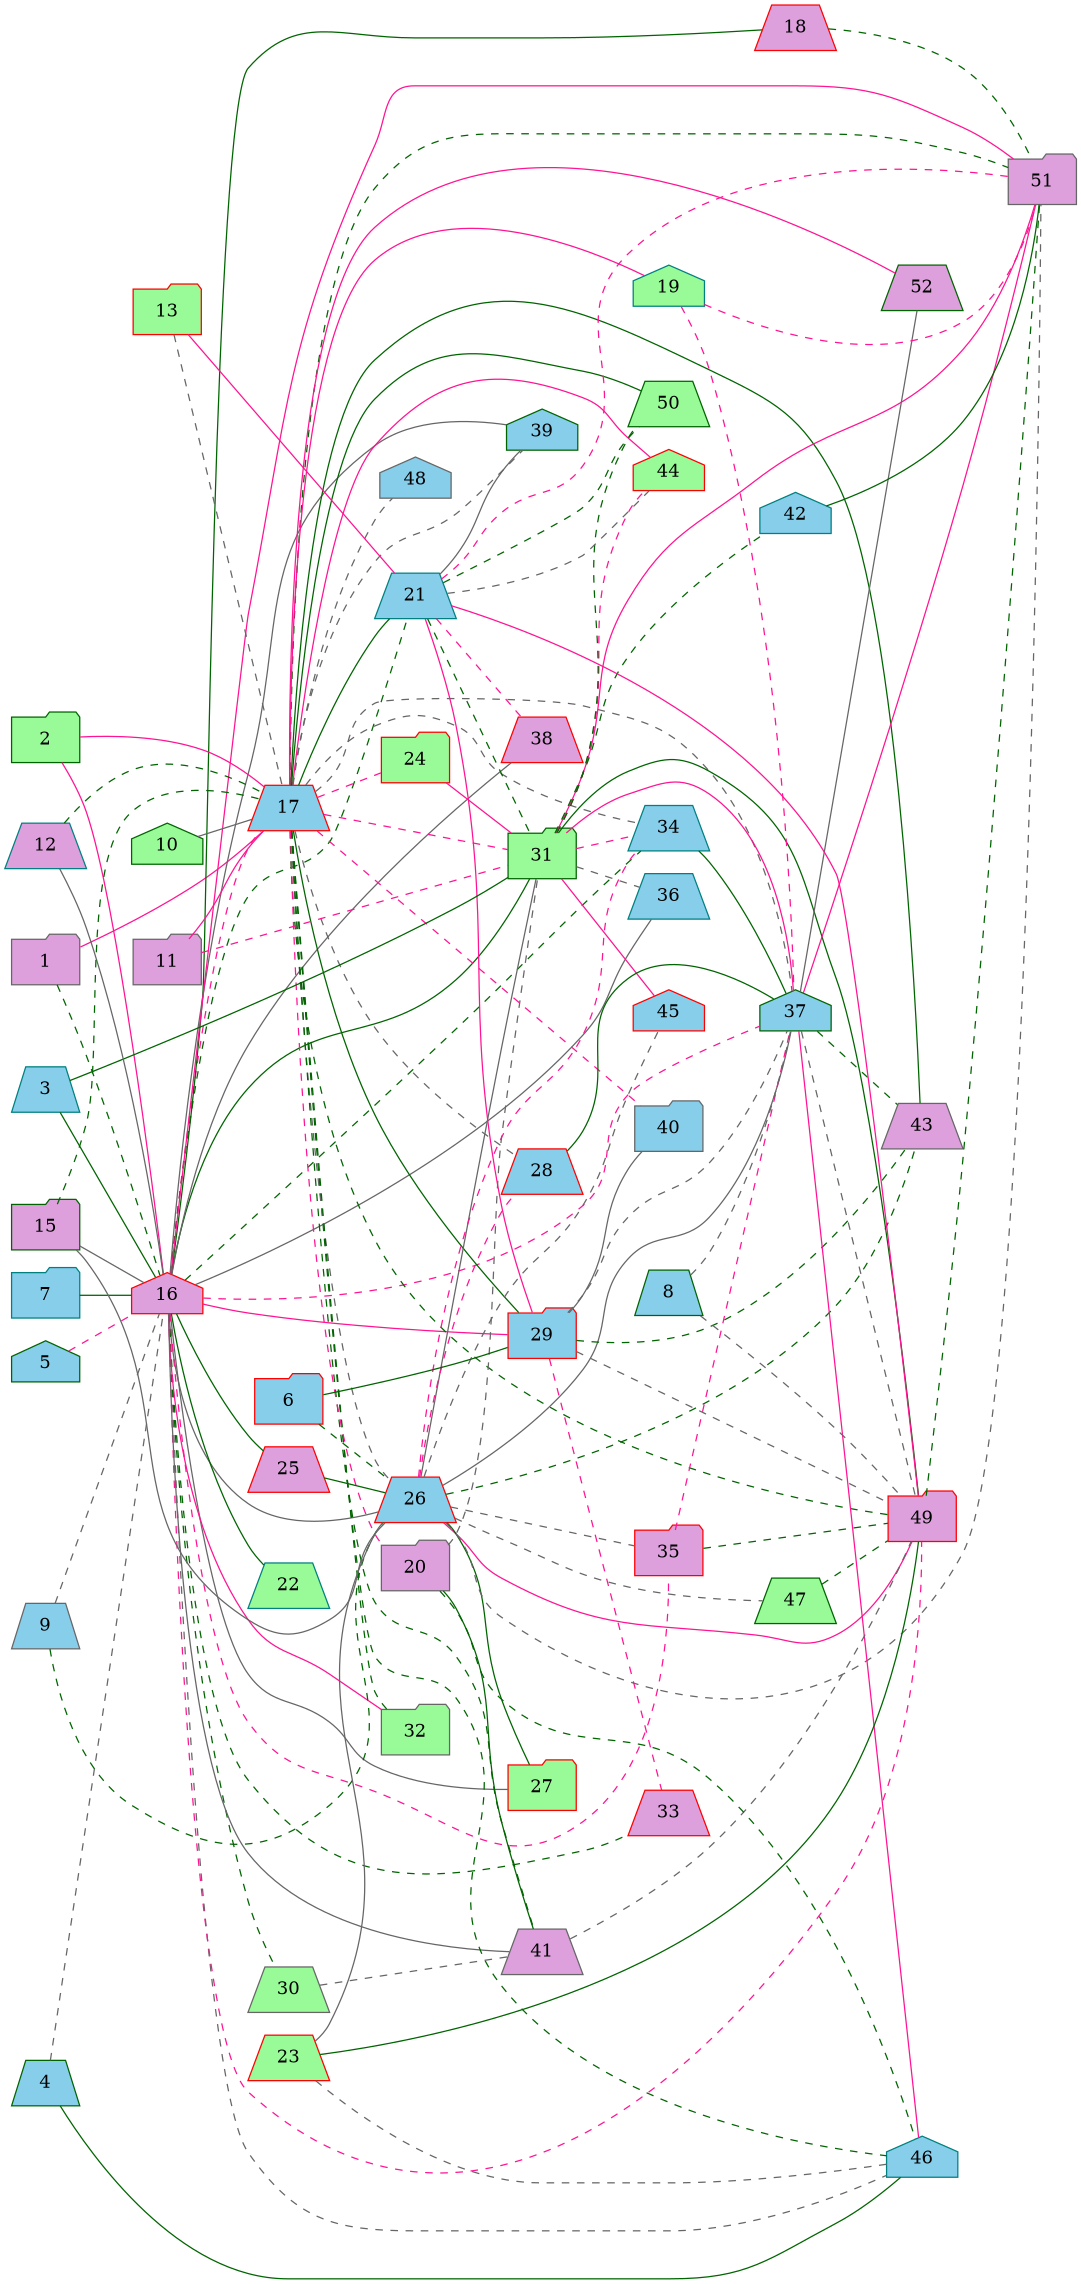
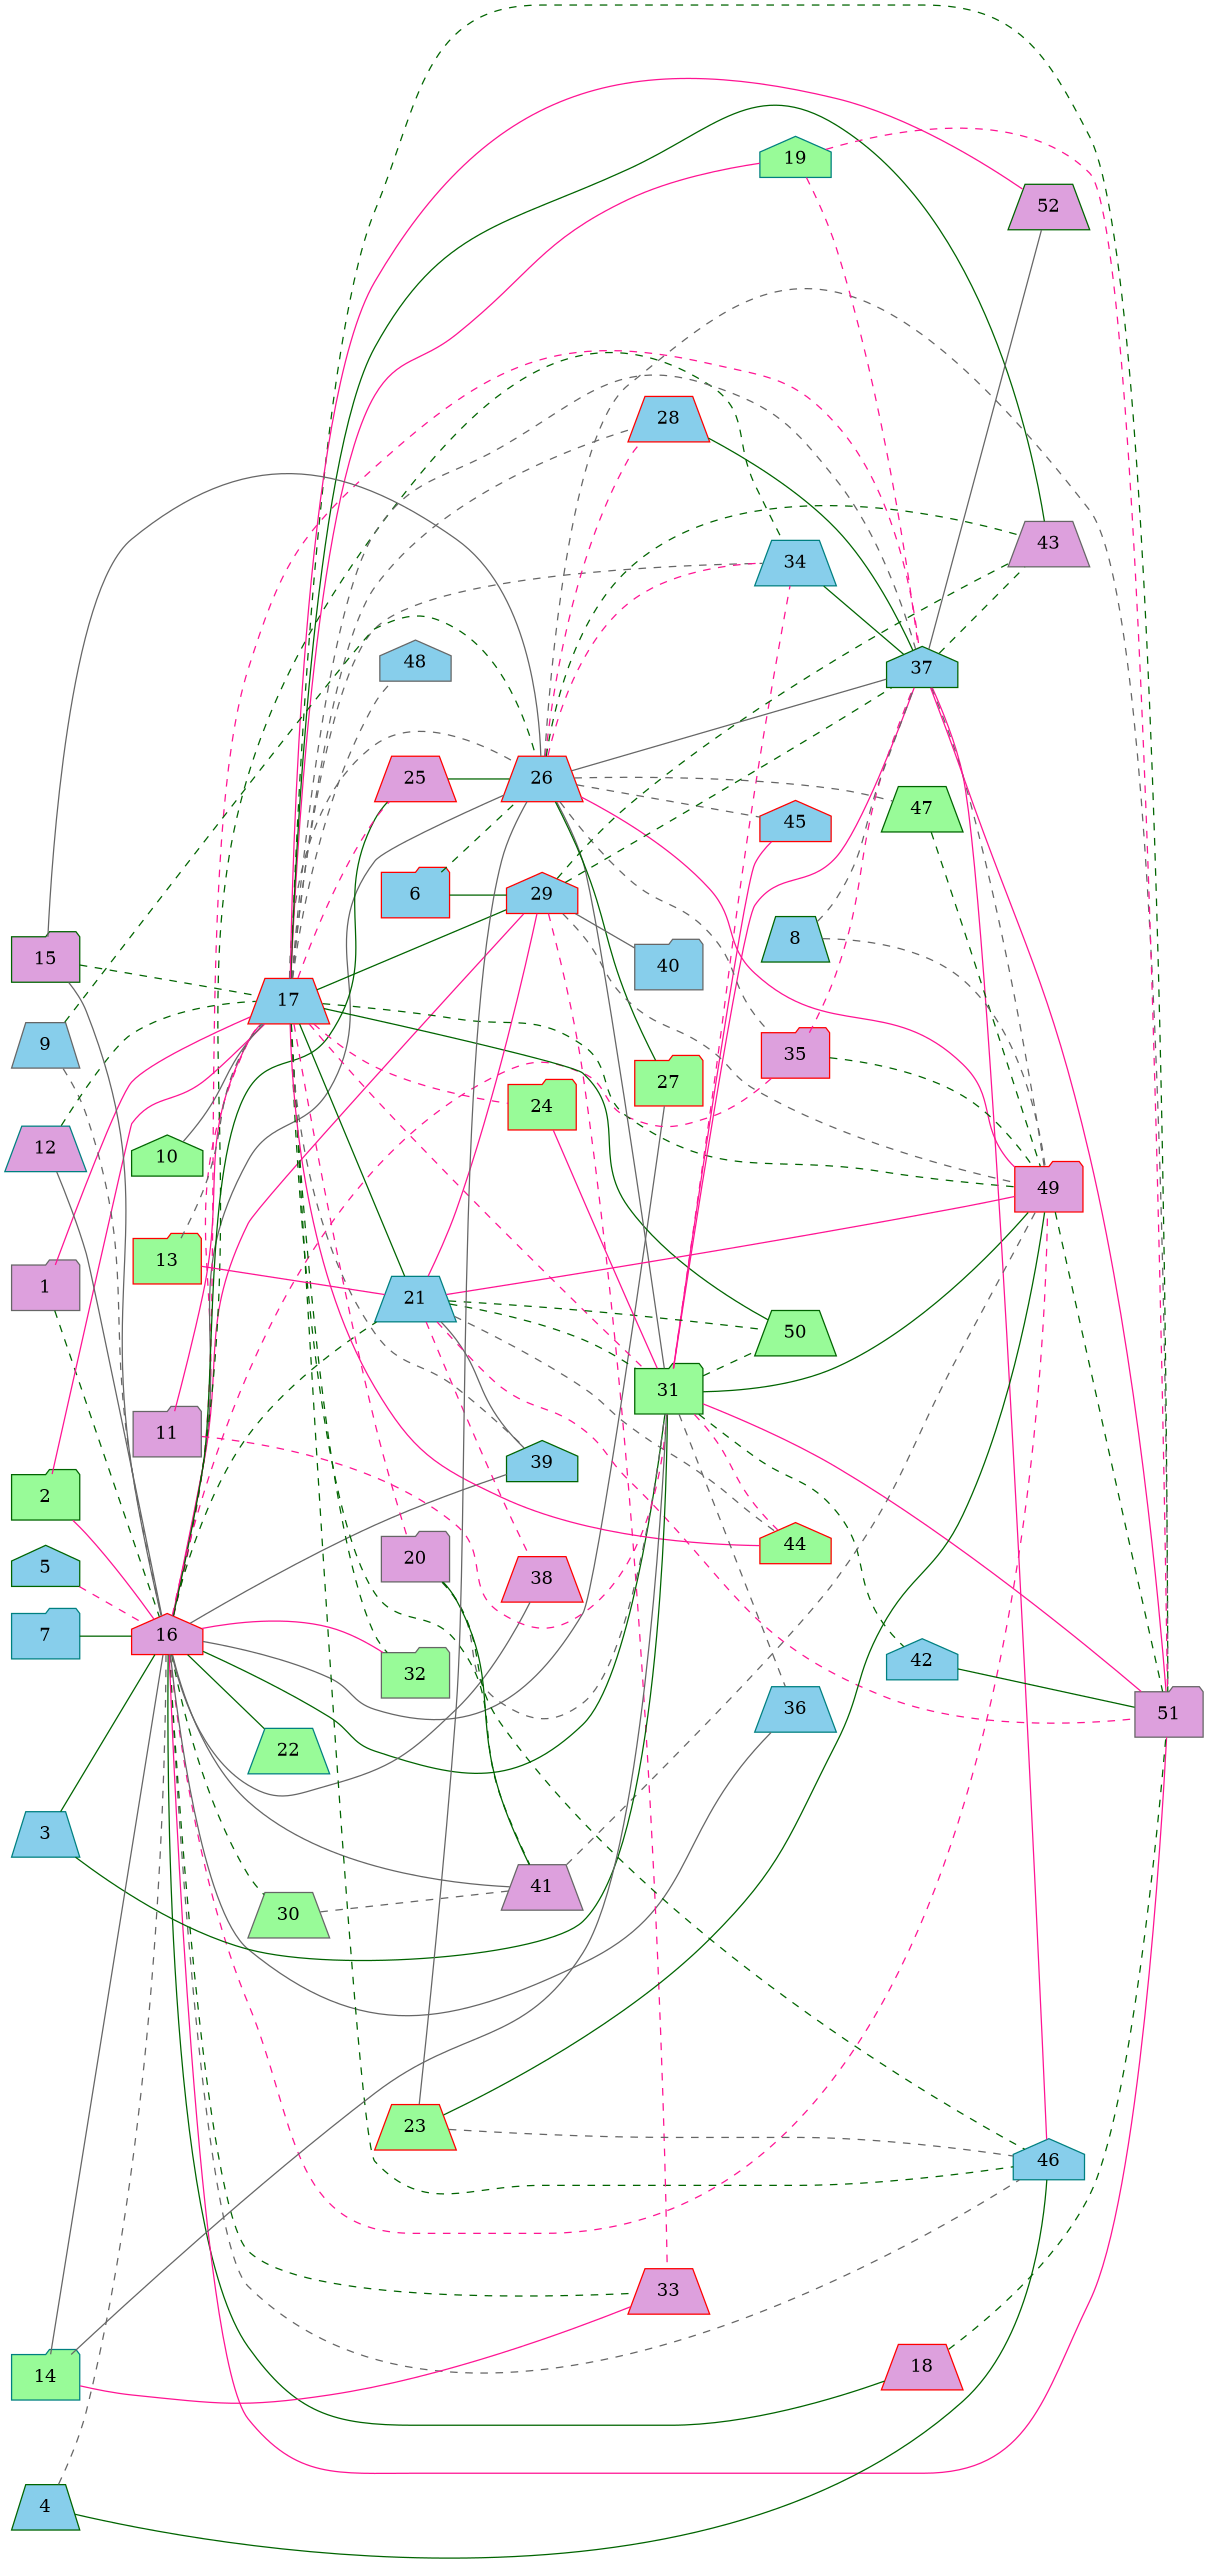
edge "17" -- "40": now "17" -- "25"
edge "37" -- "29": color gray40 -> darkgreen
node "29": shape folder -> house
node "14": added
